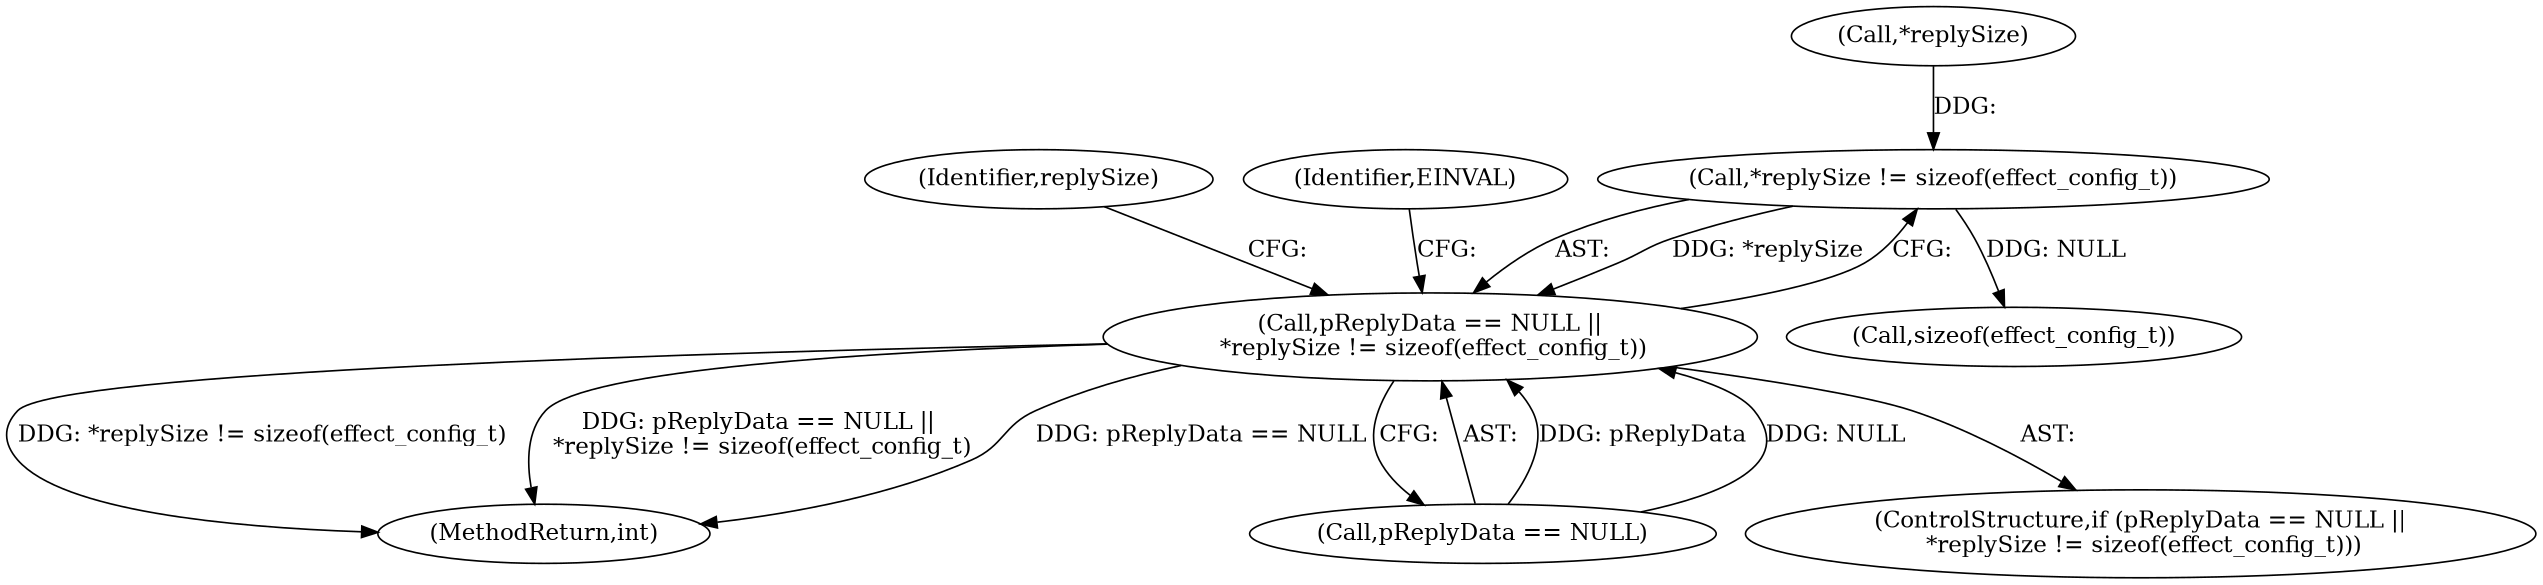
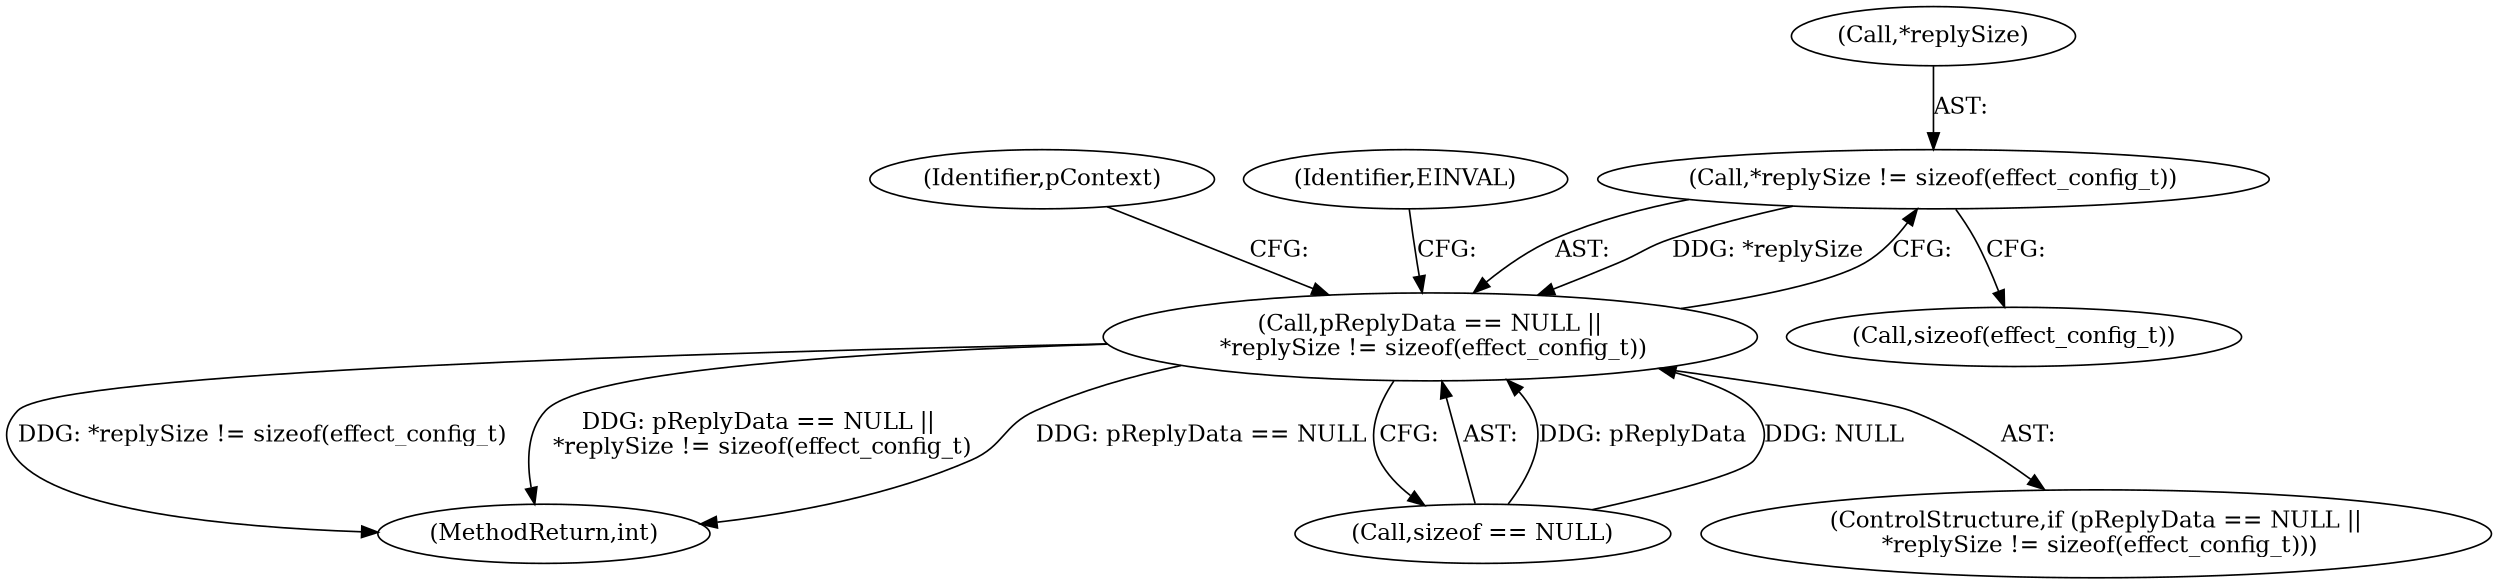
edge "(Call,*replySize)" -> "(Call,*replySize != sizeof(effect_config_t))": label "DDG: " -> "AST: "
node "(Identifier,replySize)": label "(Identifier,replySize)" -> "(Identifier,pContext)"
edge "(Call,*replySize != sizeof(effect_config_t))" -> "(Call,sizeof(effect_config_t))": label "DDG: NULL" -> "CFG: "
node "(Call,pReplyData == NULL)": label "(Call,pReplyData == NULL)" -> "(Call,sizeof == NULL)"
